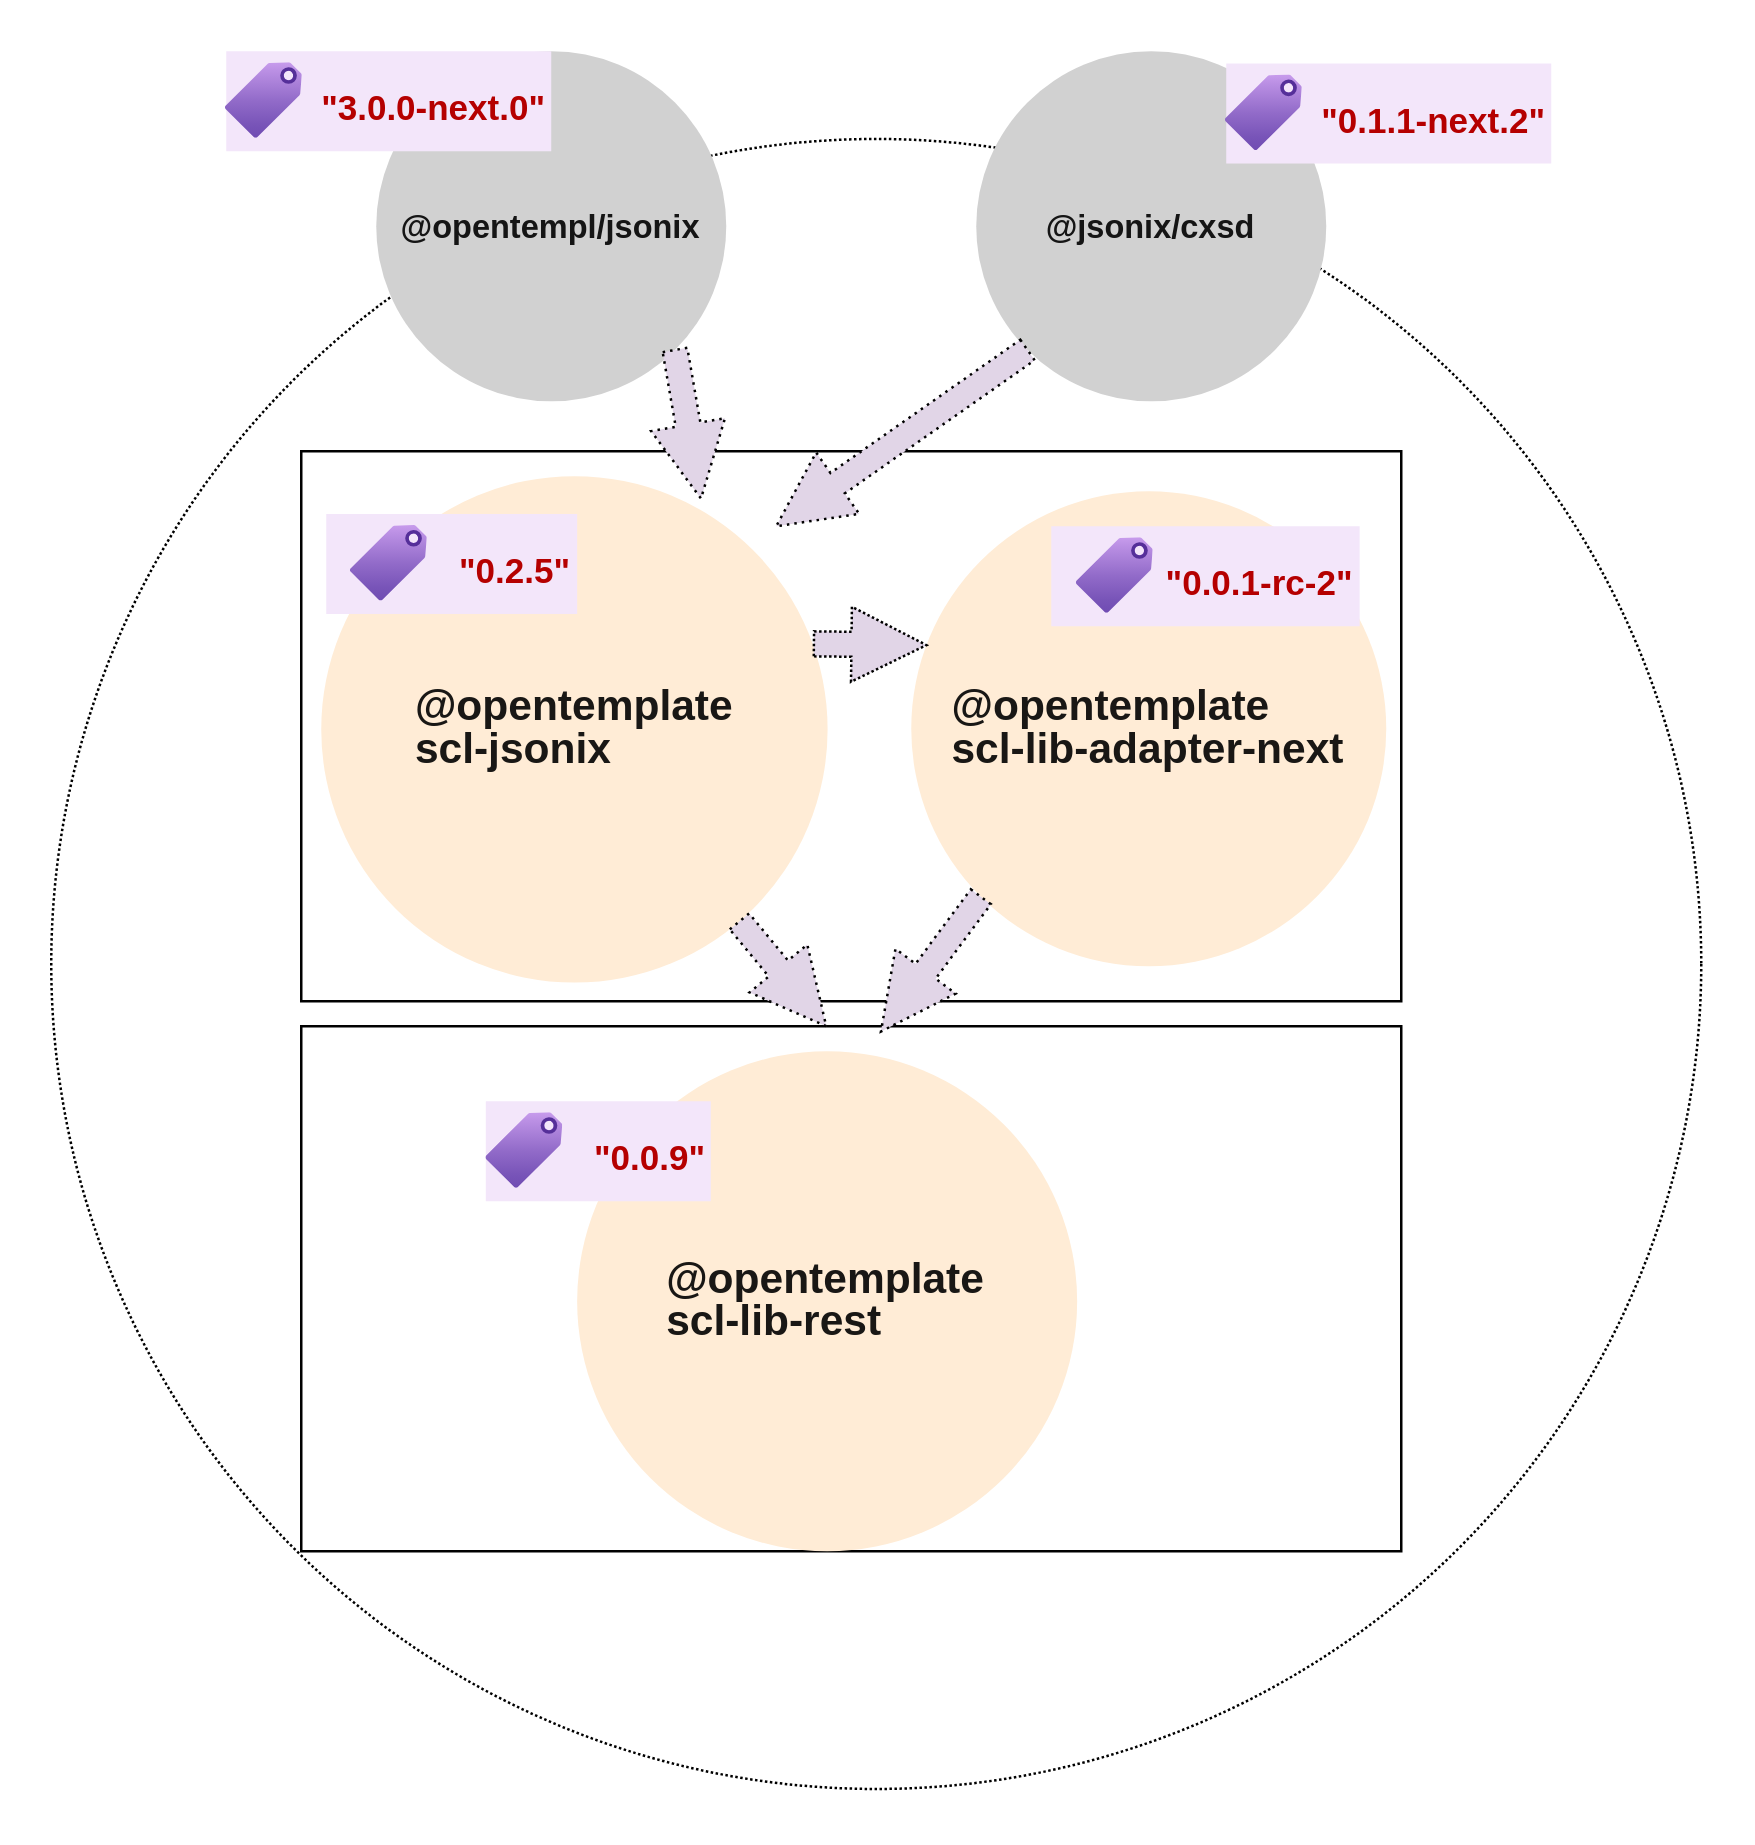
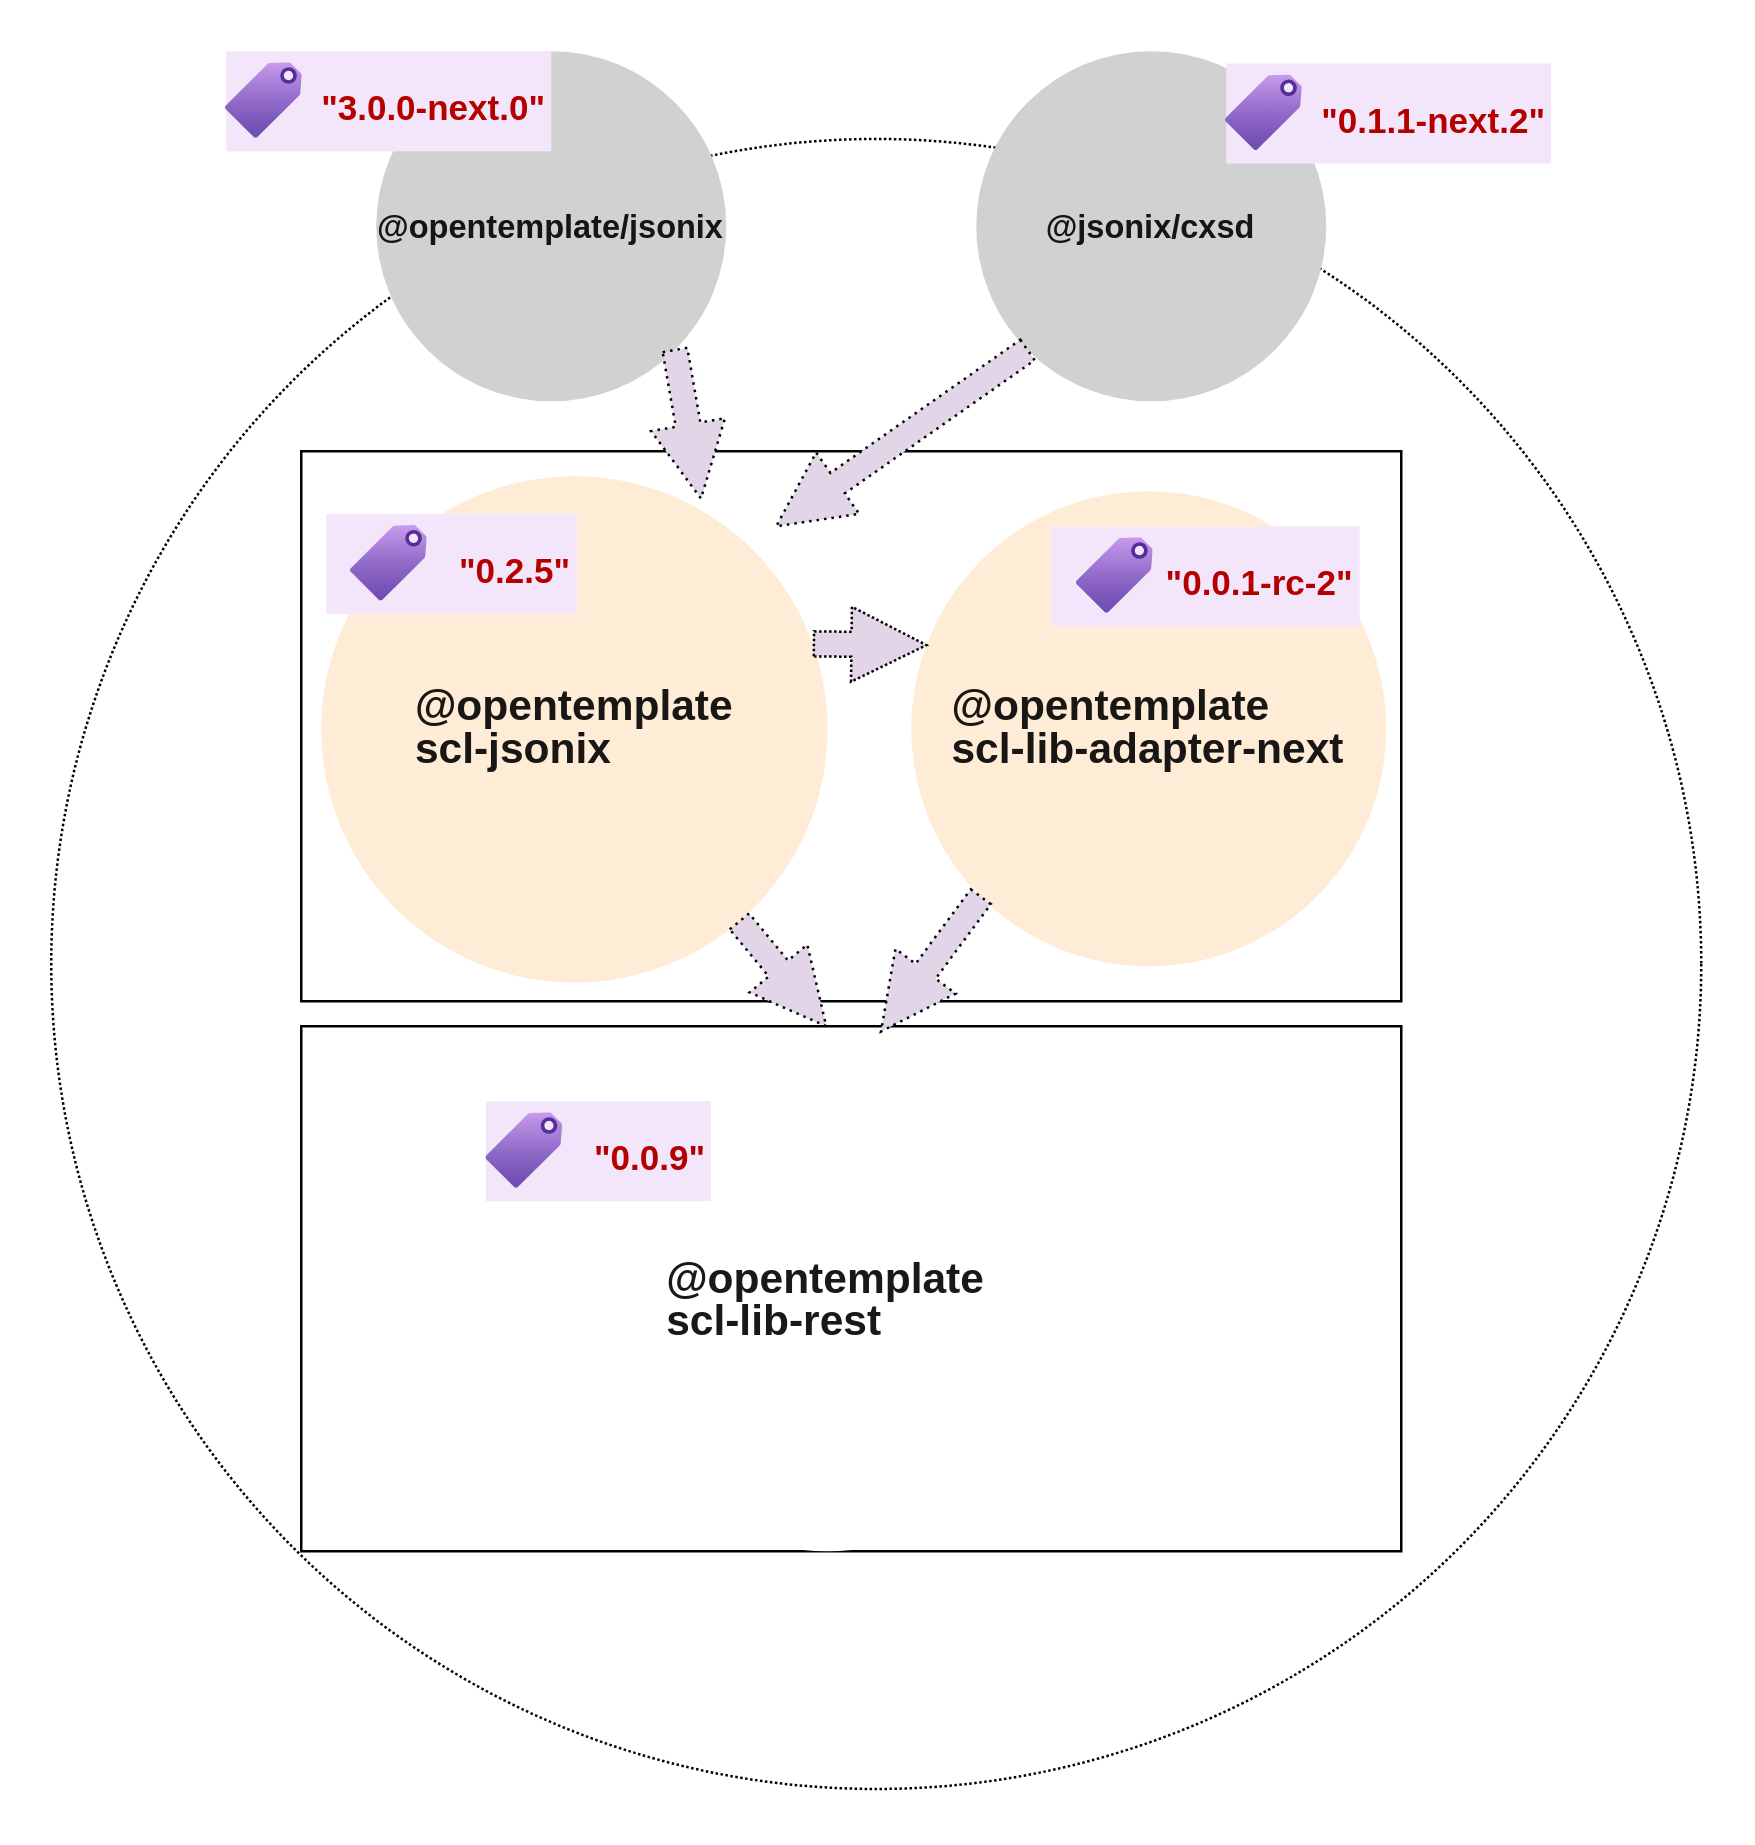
node "@opentempl/jsonix": label "@opentempl/jsonix" -> "@opentemplate/jsonix"
node "@opentemplate scl-lib-rest": fillcolor #ffecd6 -> #ffffff
